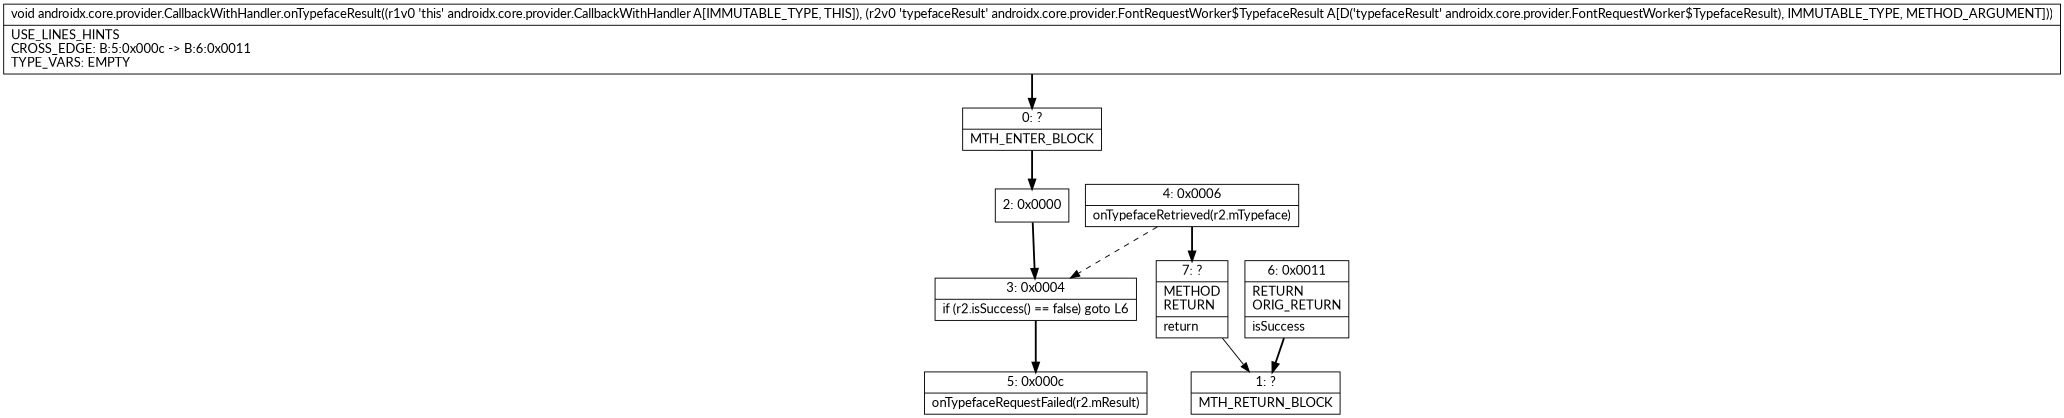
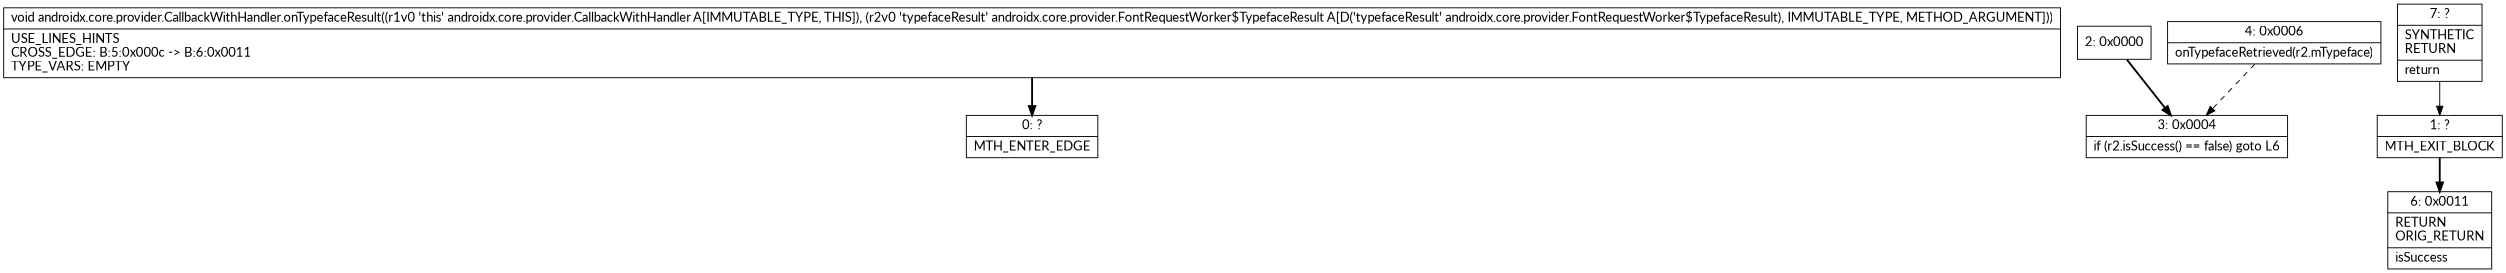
node "0: ?": text "MTH_ENTER_BLOCK" -> "MTH_ENTER_EDGE"
edge "0: ?" -> "2: 0x0000": removed
edge "4: 0x0006" -> "7: ?": removed
node "7: ?": text "METHOD" -> "SYNTHETIC"
edge "6: 0x0011" -> "1: ?": reversed
node "5: 0x000c": removed
node "1: ?": text "MTH_RETURN_BLOCK" -> "MTH_EXIT_BLOCK"
